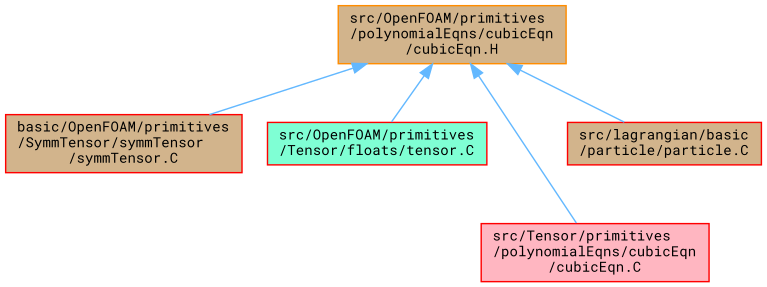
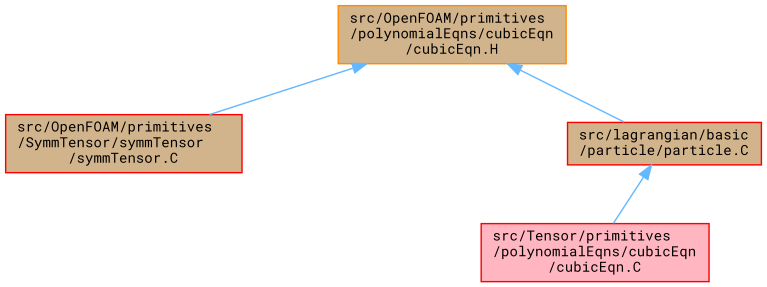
node "basic/OpenFOAM/primitives /SymmTensor/symmTensor /symmTensor.C": label "basic/OpenFOAM/primitives /SymmTensor/symmTensor /symmTensor.C" -> "src/OpenFOAM/primitives /SymmTensor/symmTensor /symmTensor.C"
node "src/OpenFOAM/primitives /Tensor/floats/tensor.C": removed
edge "src/Tensor/primitives /polynomialEqns/cubicEqn /cubicEqn.C" -> "src/OpenFOAM/primitives /polynomialEqns/cubicEqn /cubicEqn.H": now "src/Tensor/primitives /polynomialEqns/cubicEqn /cubicEqn.C" -> "src/lagrangian/basic /particle/particle.C"
